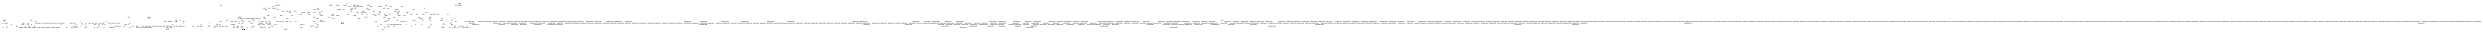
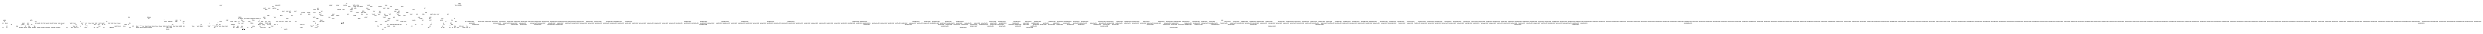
node "kernel-module-r8152-4.9.67-g75a7894d6f": removed
